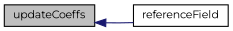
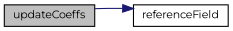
edge "referenceField" -> "updateCoeffs": reversed
